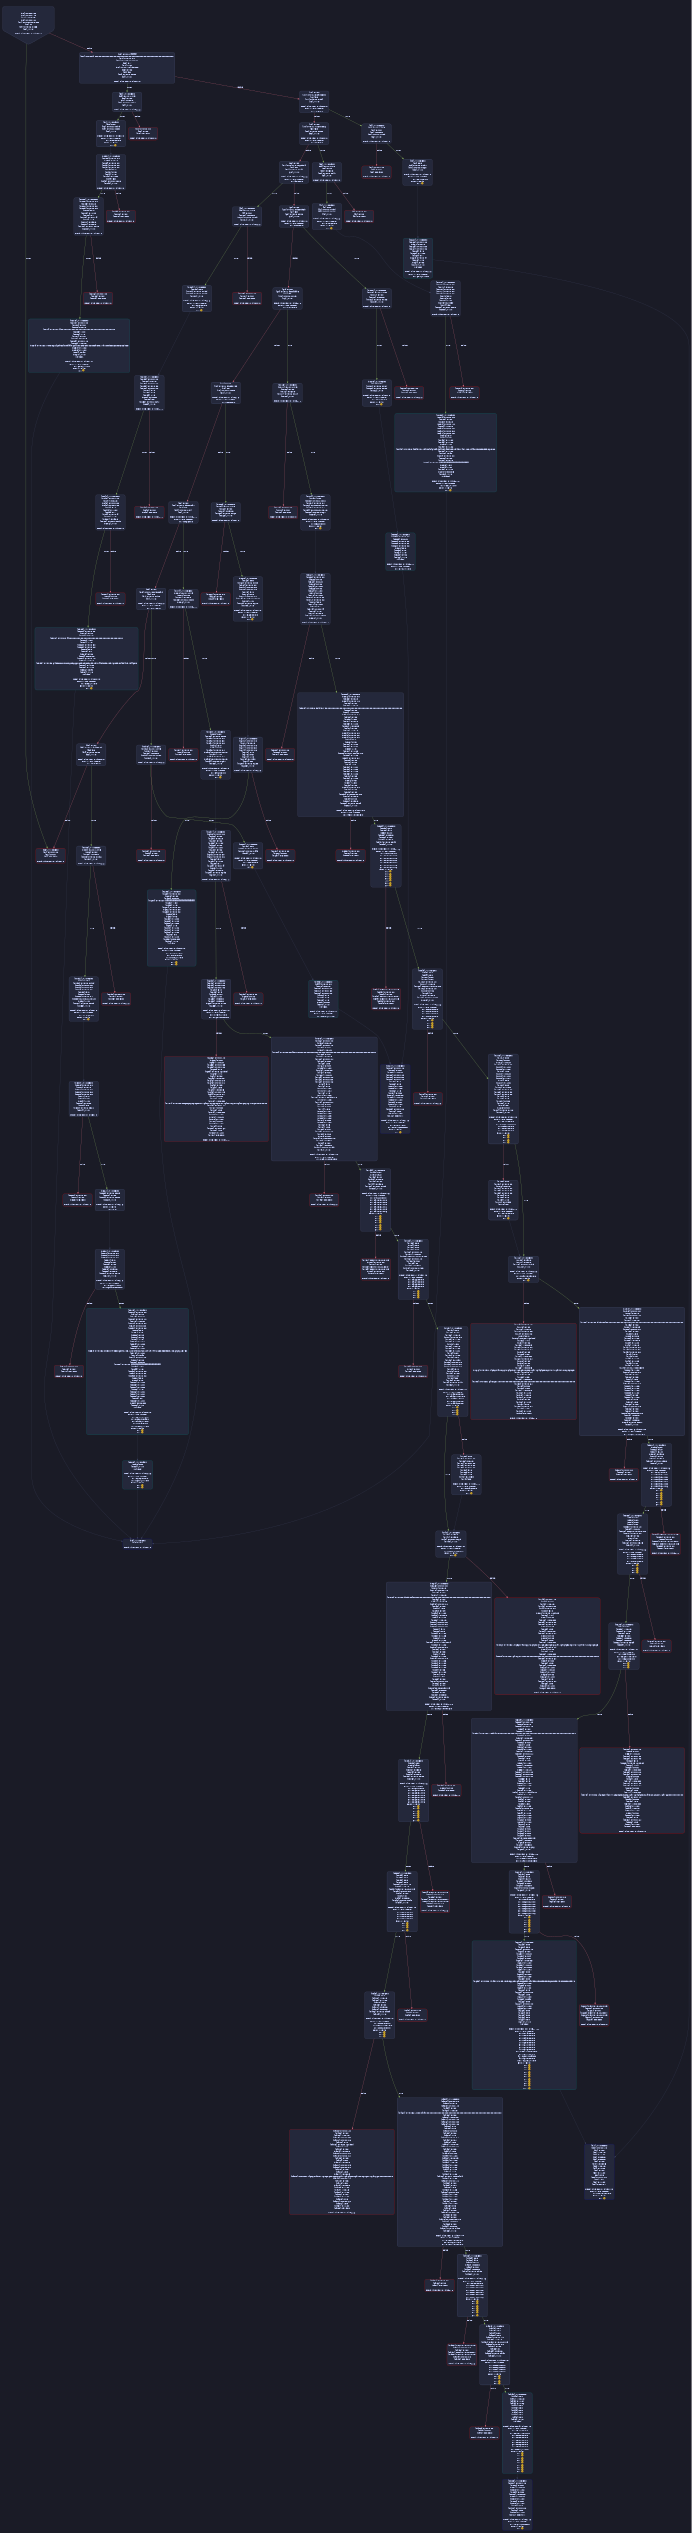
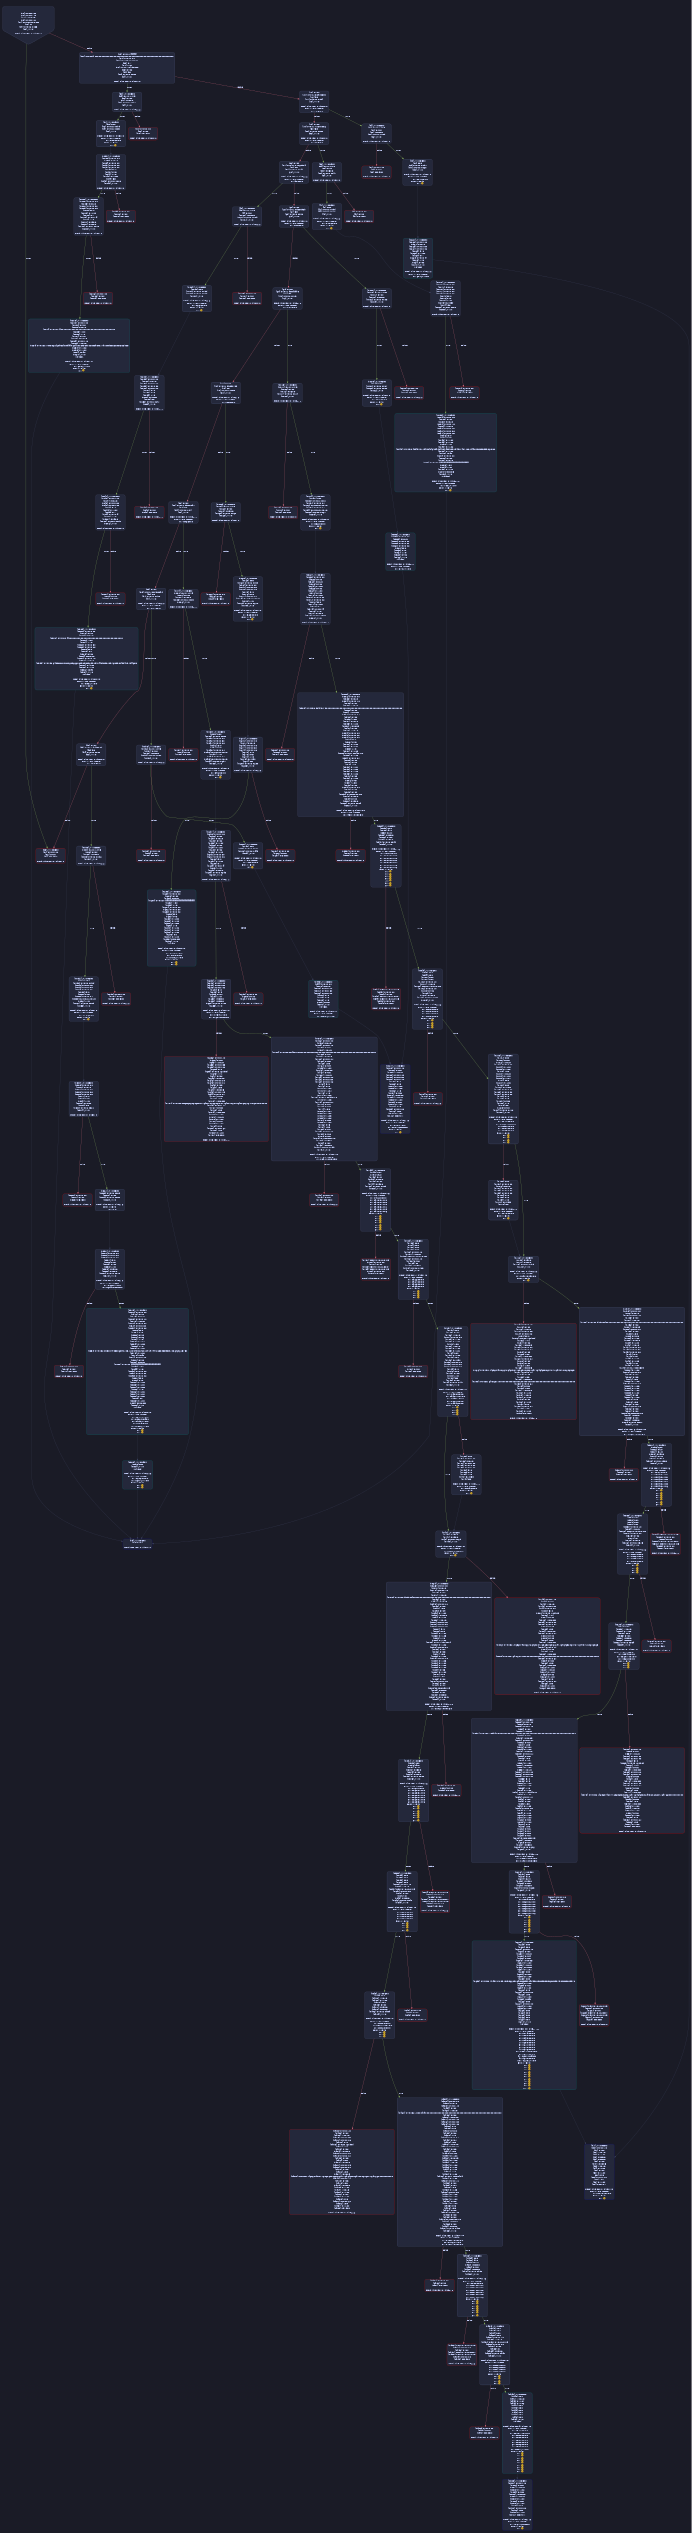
node "[bd] JUMPDEST [be] STOP Stack size req: 0, sizeΔ: 0": label "[bd] JUMPDEST [be] STOP Stack size req: 0, sizeΔ: 0" -> "[bd] JUMPDEST [be] STOP Stack aaa req: 0, sizeΔ: 0"
